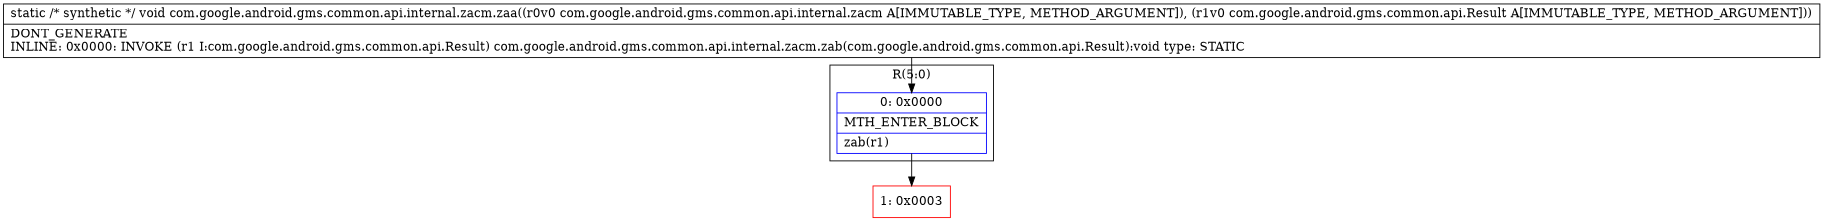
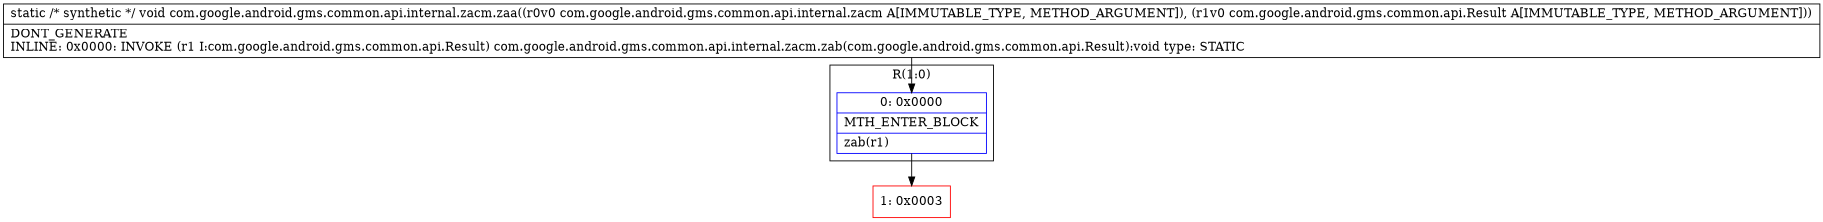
cluster "R(5:0)": label "R(5:0)" -> "R(1:0)"
